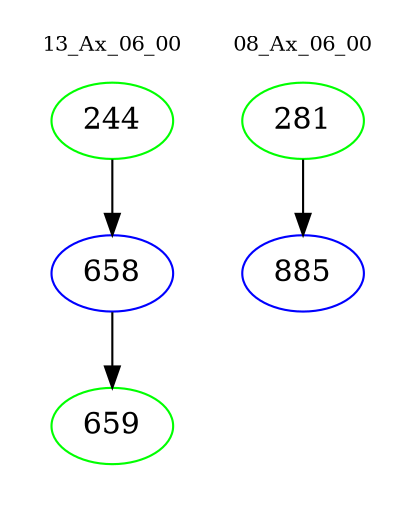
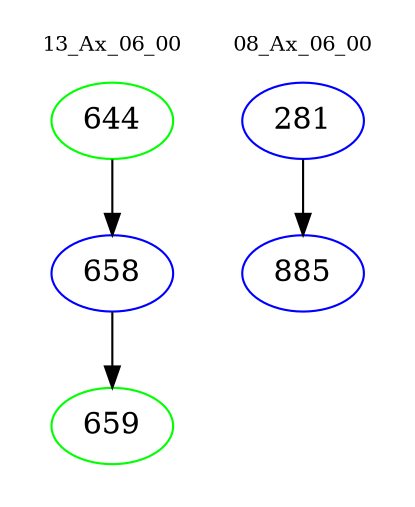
node "244": label "244" -> "644"
node "281": color green -> blue
